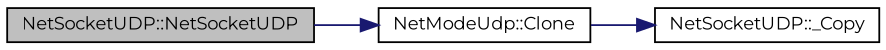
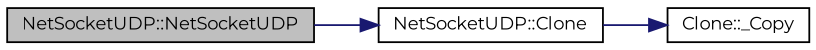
node "NetModeUdp::Clone": label "NetModeUdp::Clone" -> "NetSocketUDP::Clone"
node "NetSocketUDP::_Copy": label "NetSocketUDP::_Copy" -> "Clone::_Copy"
